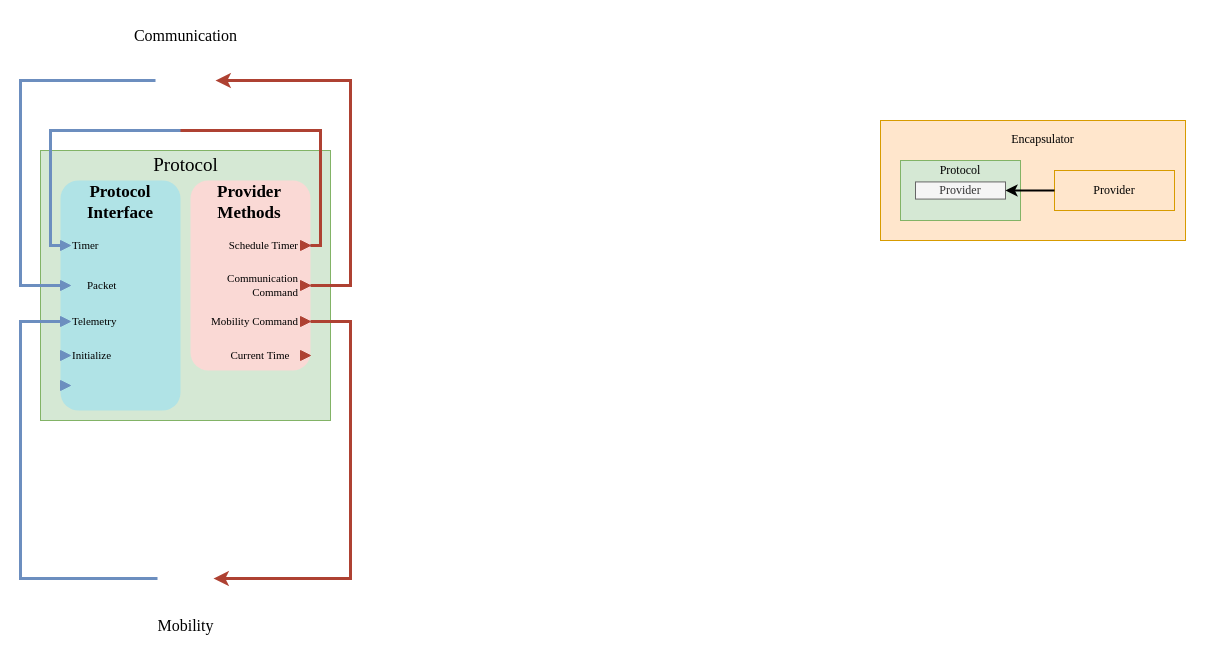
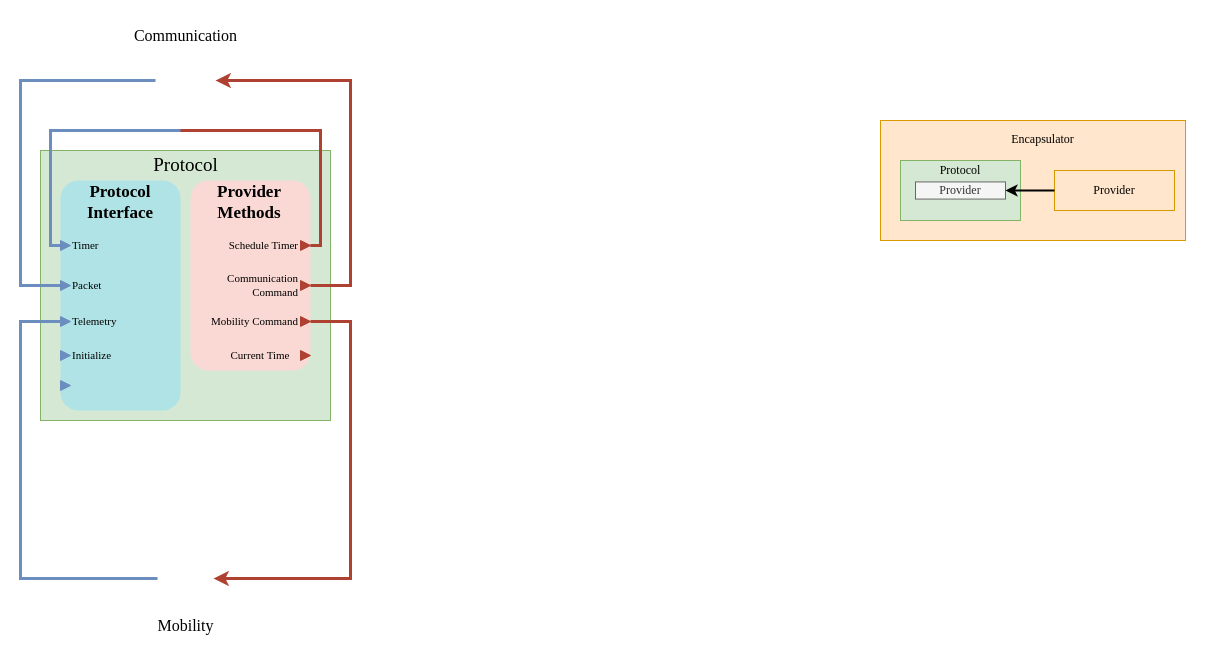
node "Packet": moved (106, 286) -> (91, 286)
